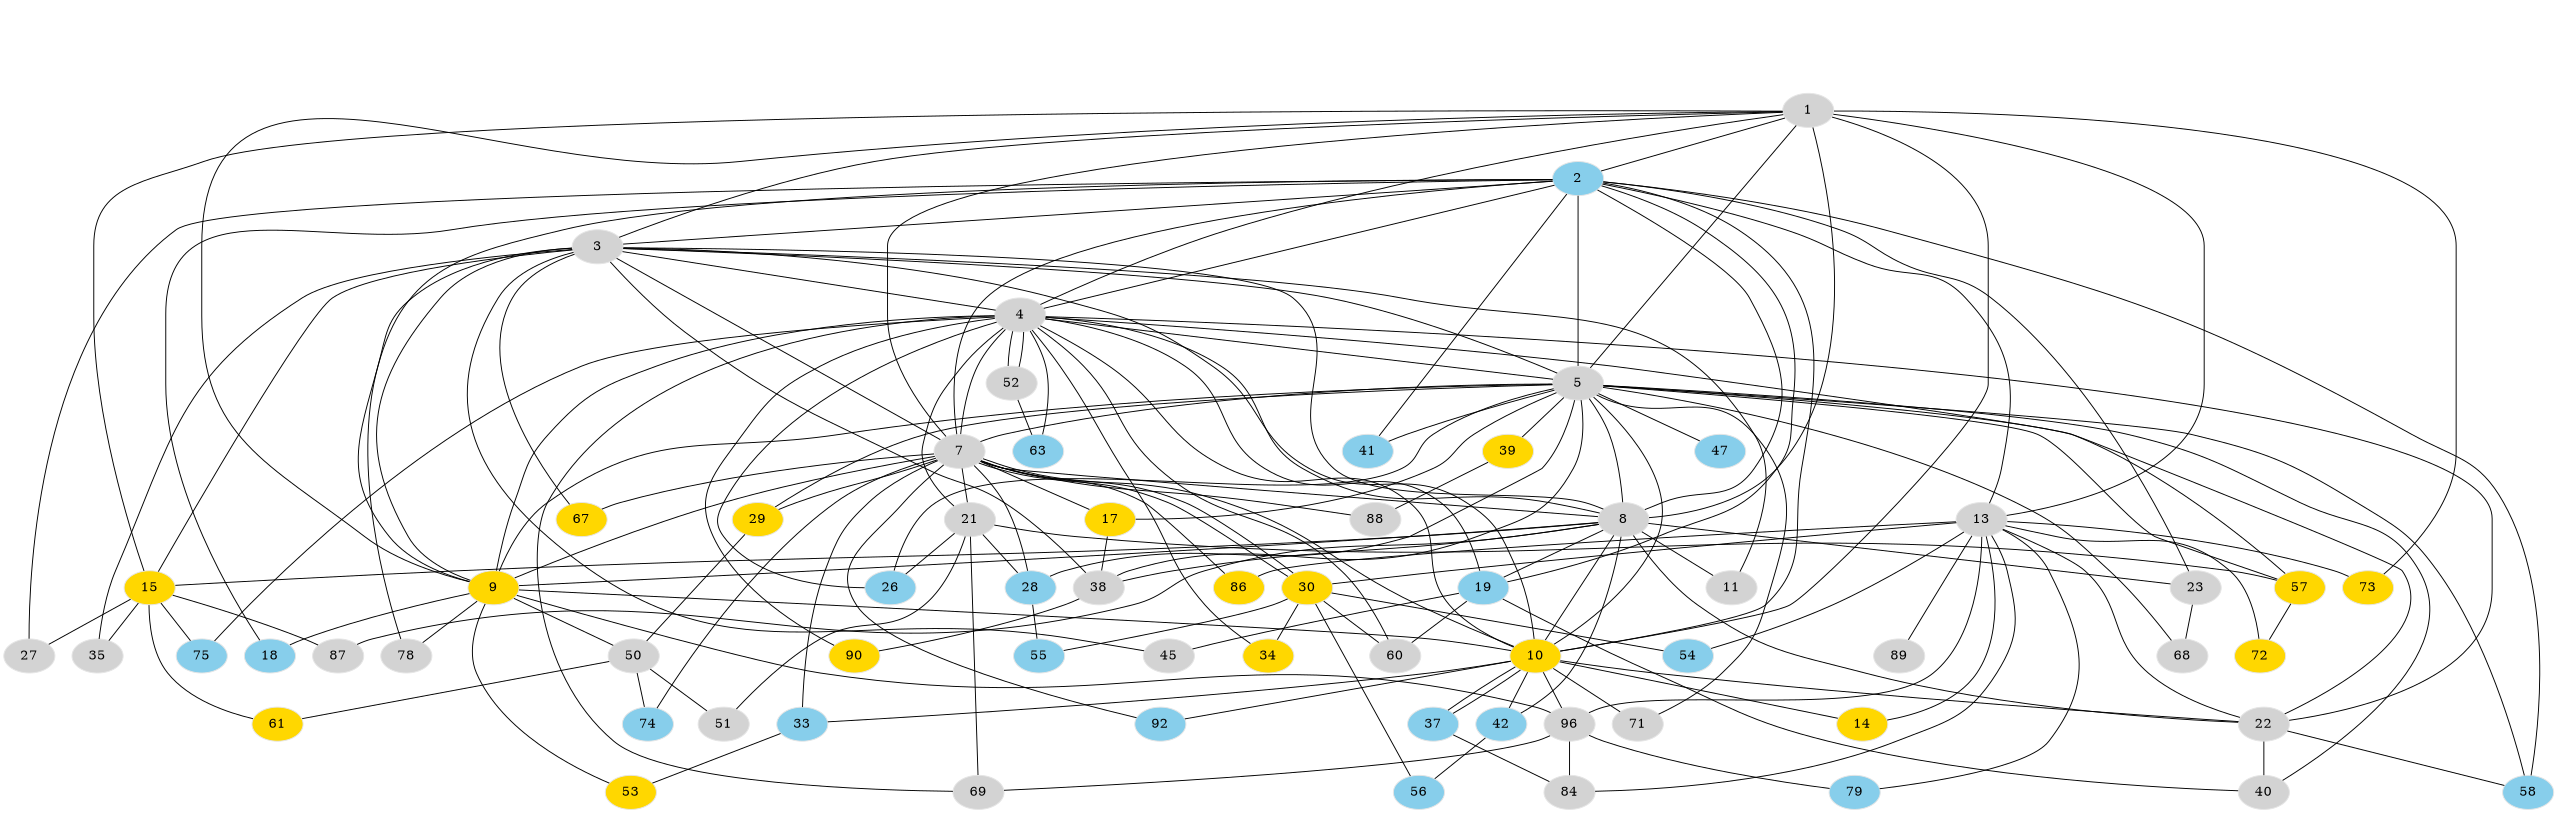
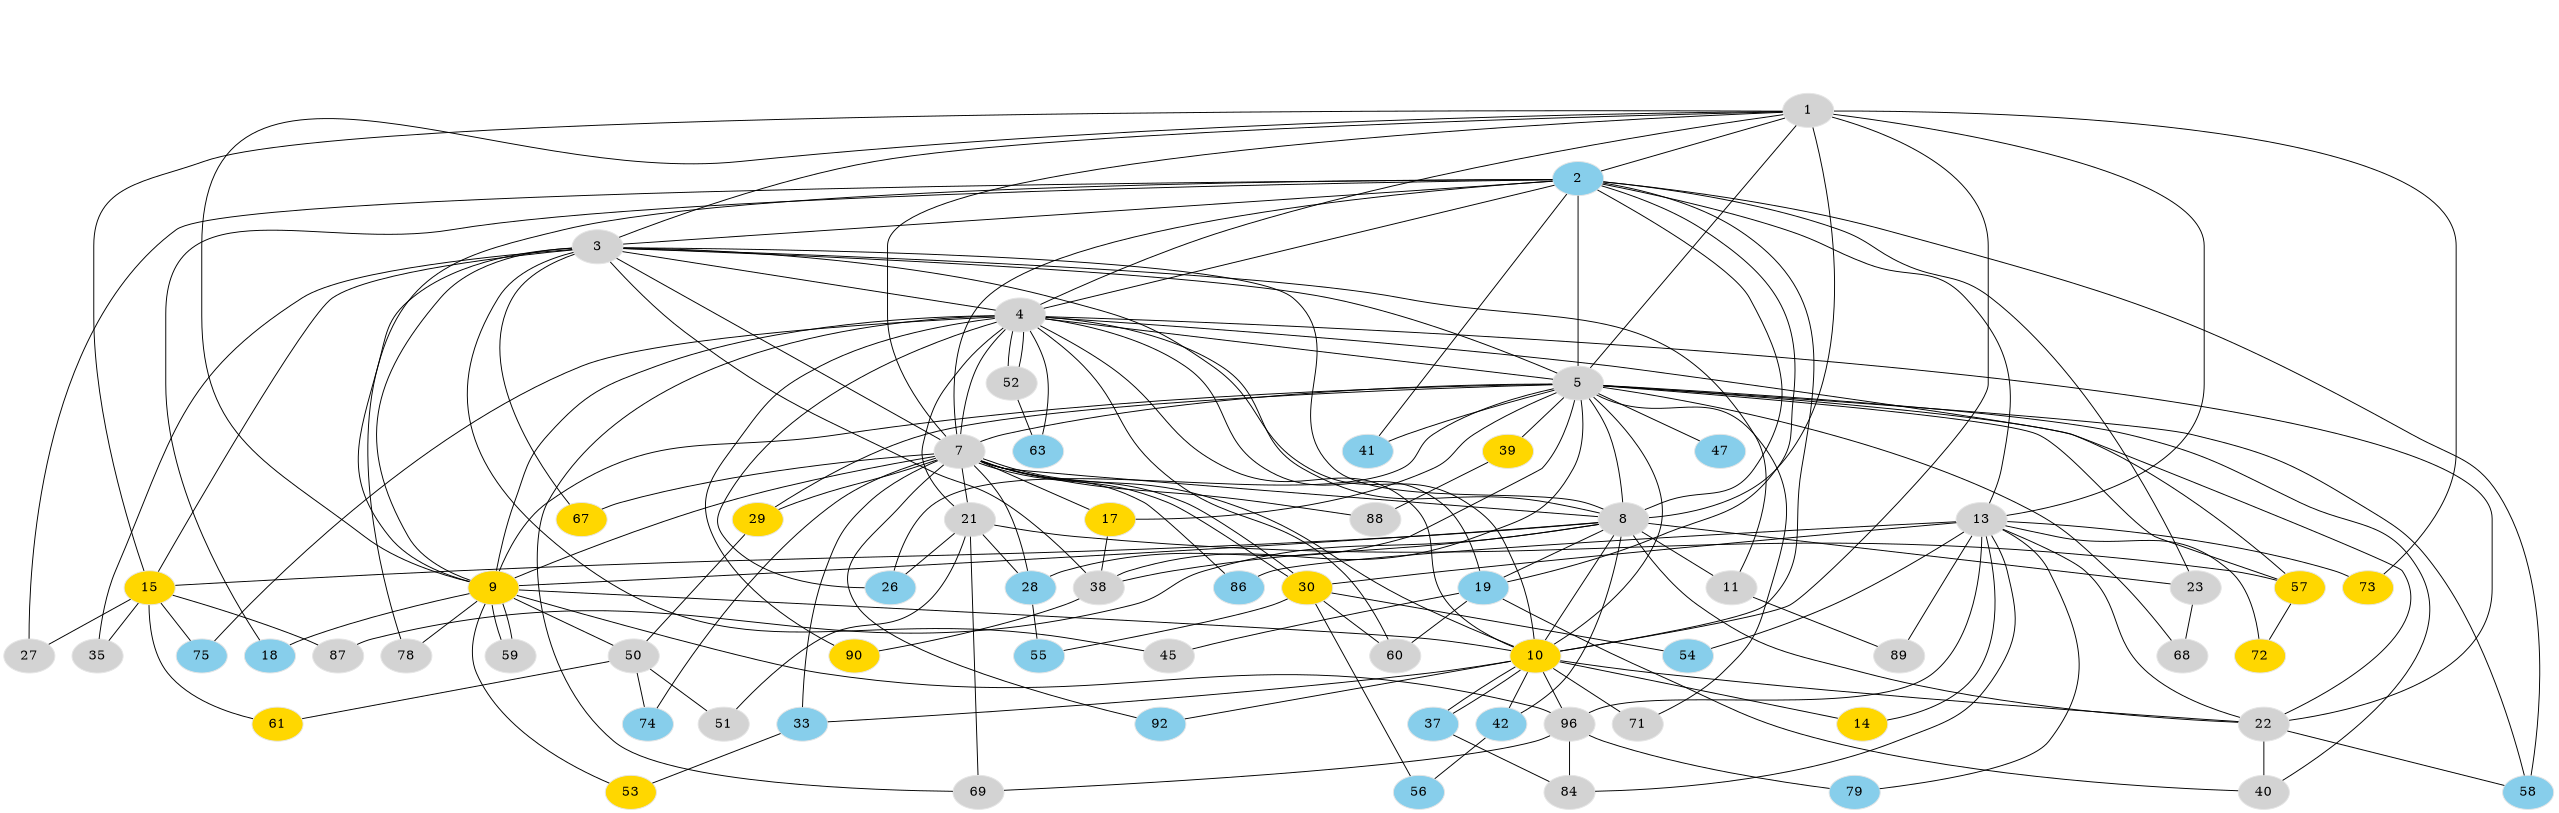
node "86": fillcolor gold -> skyblue
edge "11" -- "89": added
node "59": added
node "34": removed
